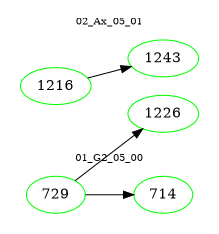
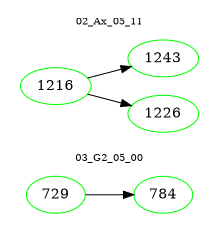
cluster "02_Ax_05_01": label "02_Ax_05_01" -> "02_Ax_05_11"
edge "729" -> "1226": now "1216" -> "1226"
cluster "01_G2_05_00": label "01_G2_05_00" -> "03_G2_05_00"
node "714": label "714" -> "784"
